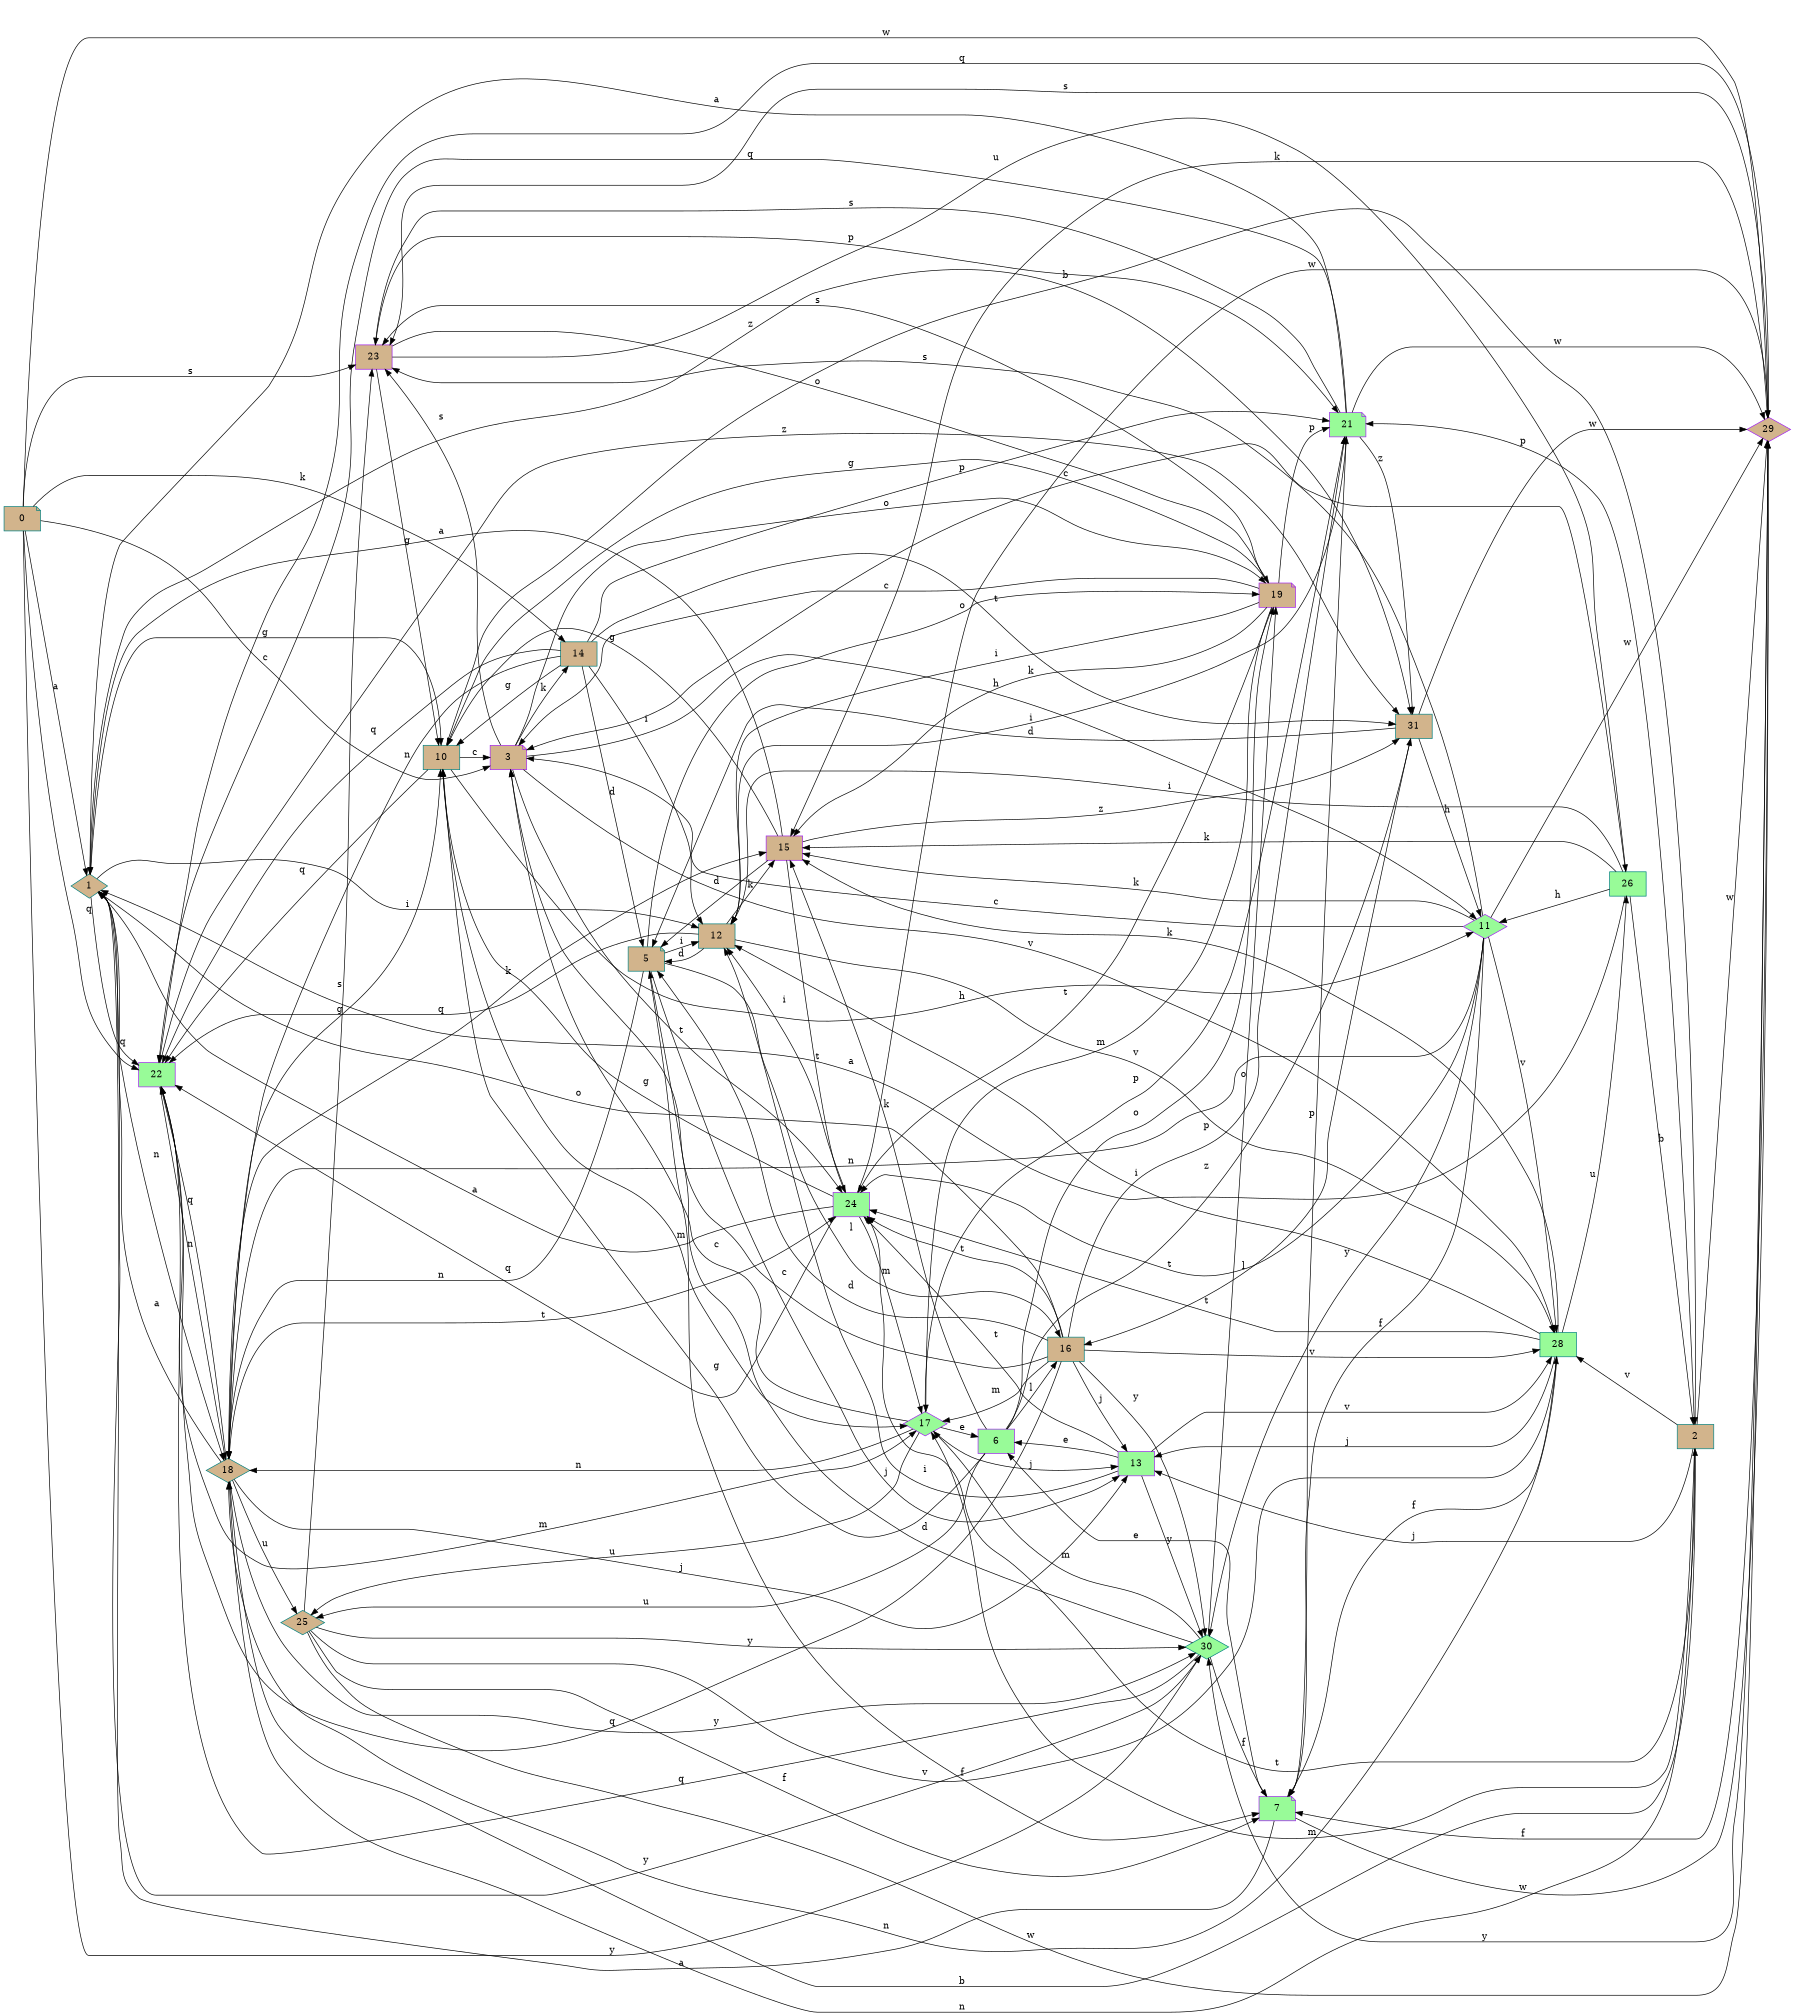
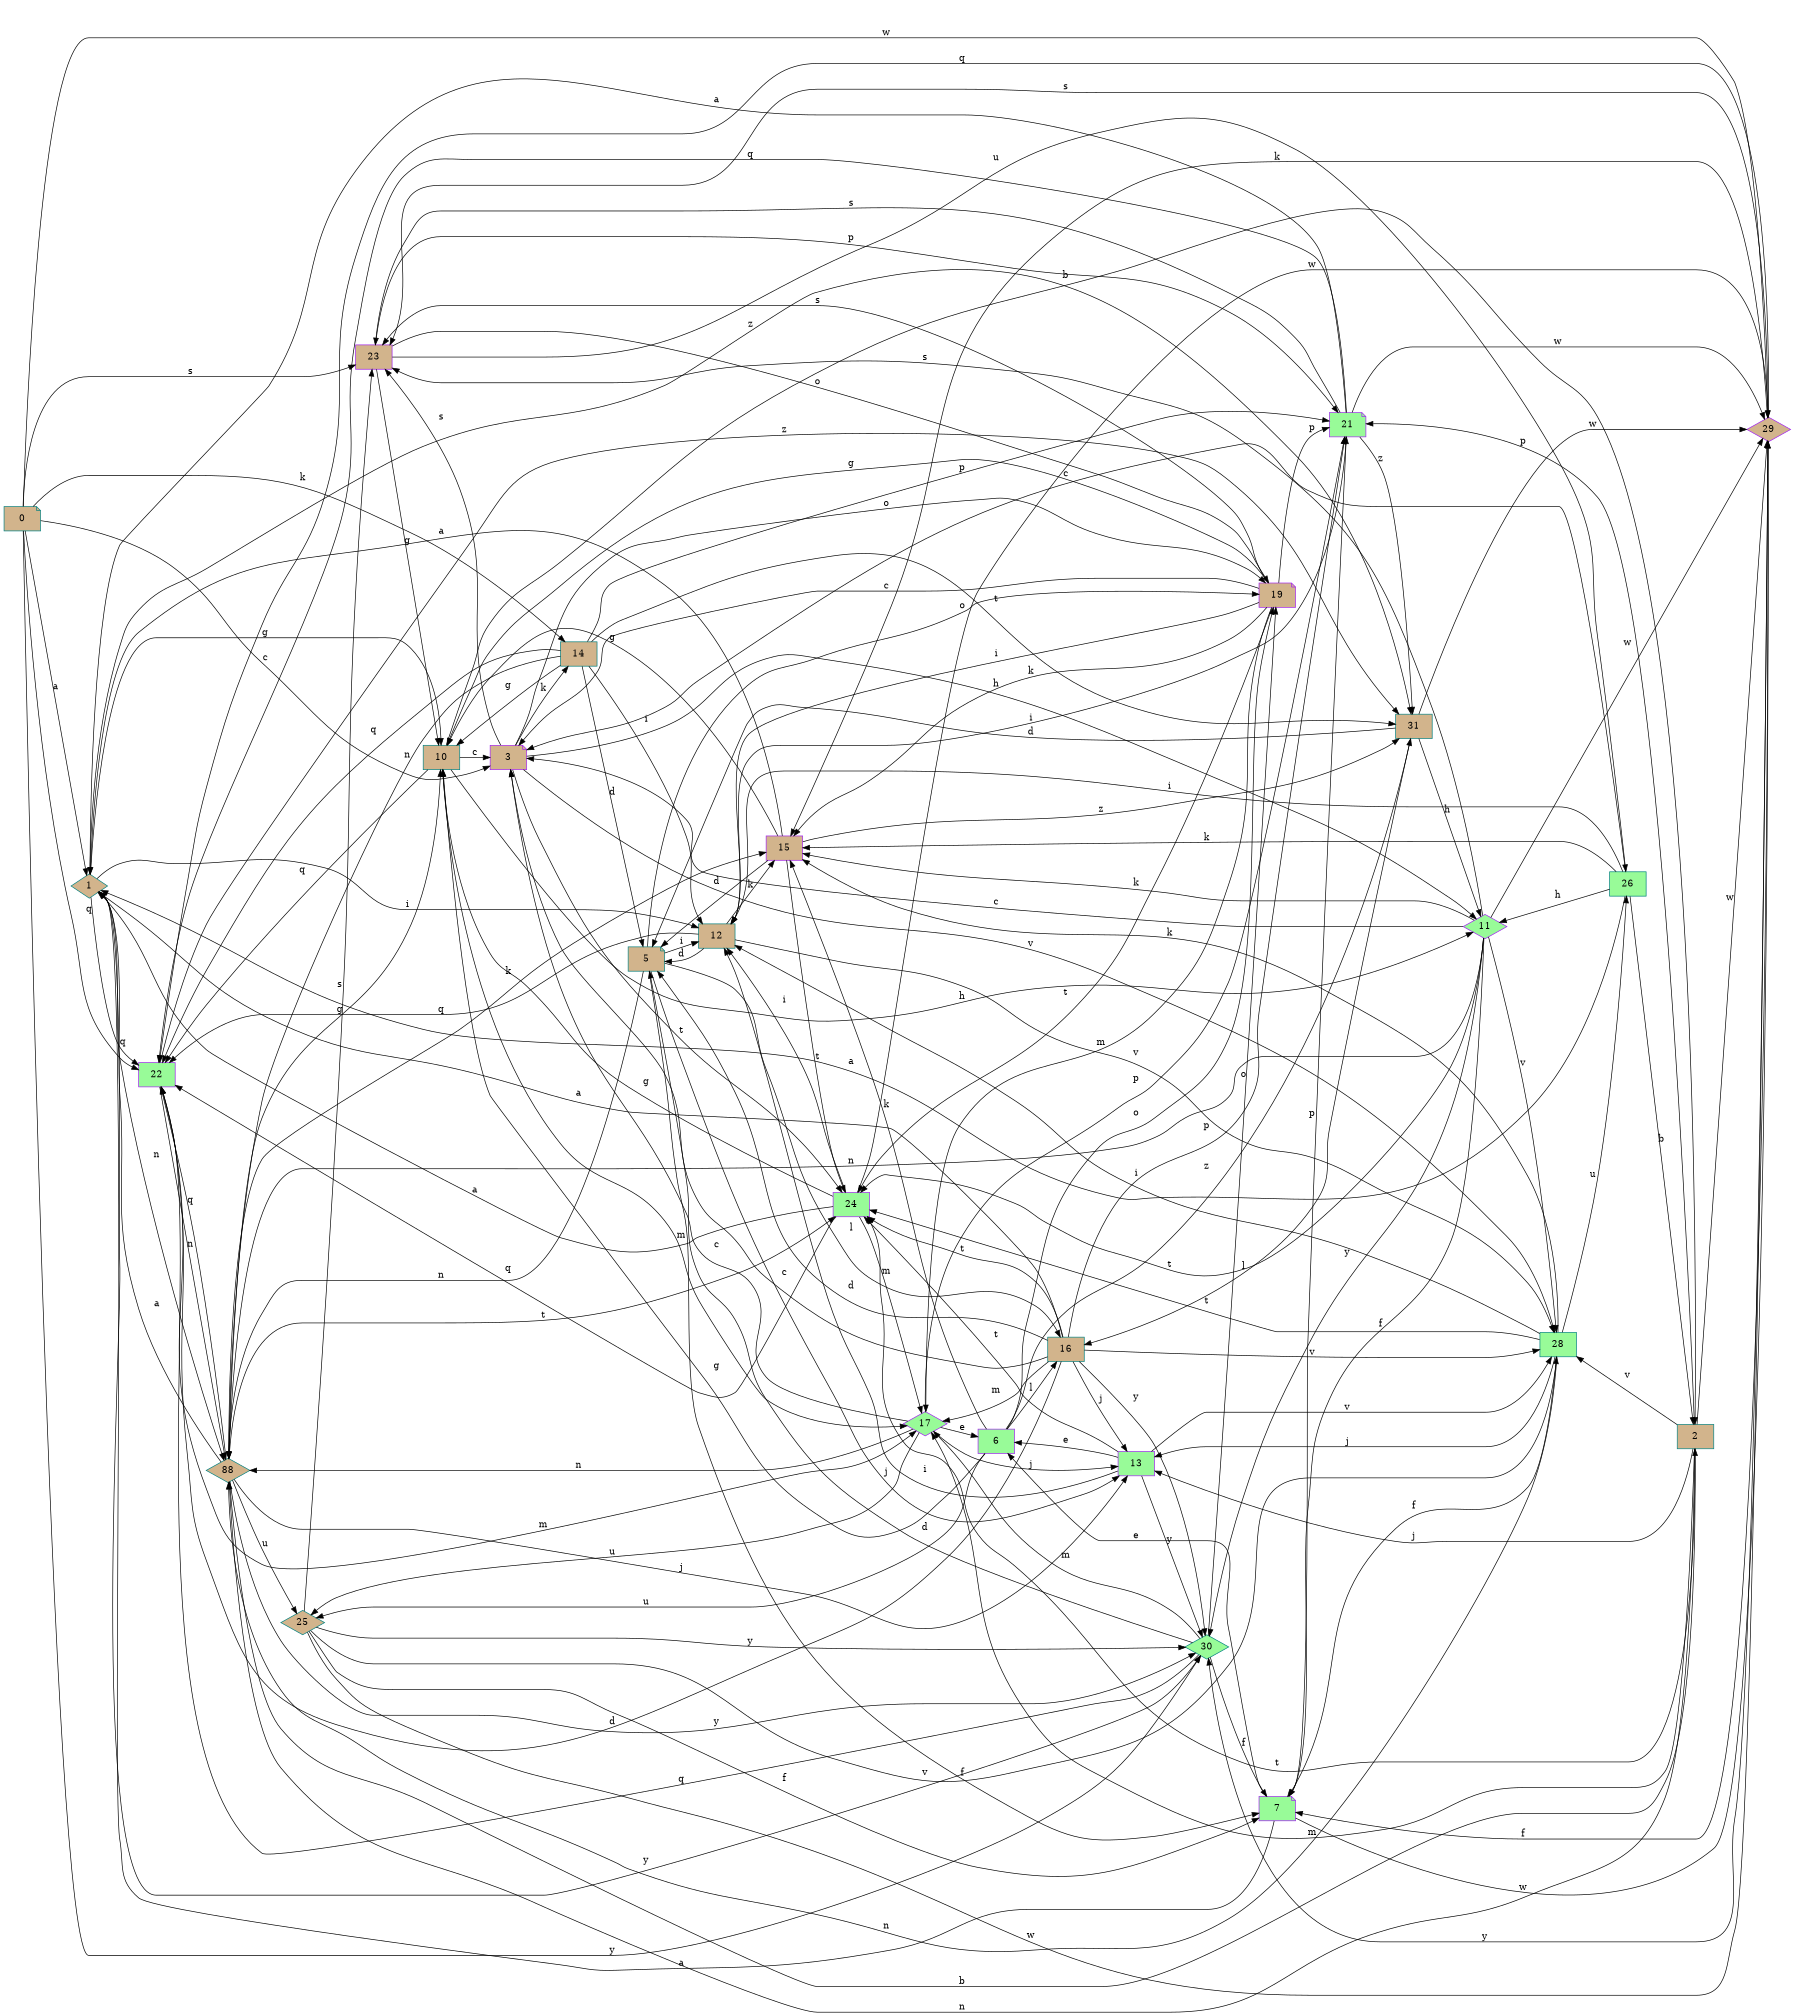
edge "16" -> "1": label "o" -> "a"
node "18": label "18" -> "88"
edge "16" -> "22": label "q" -> "d"
